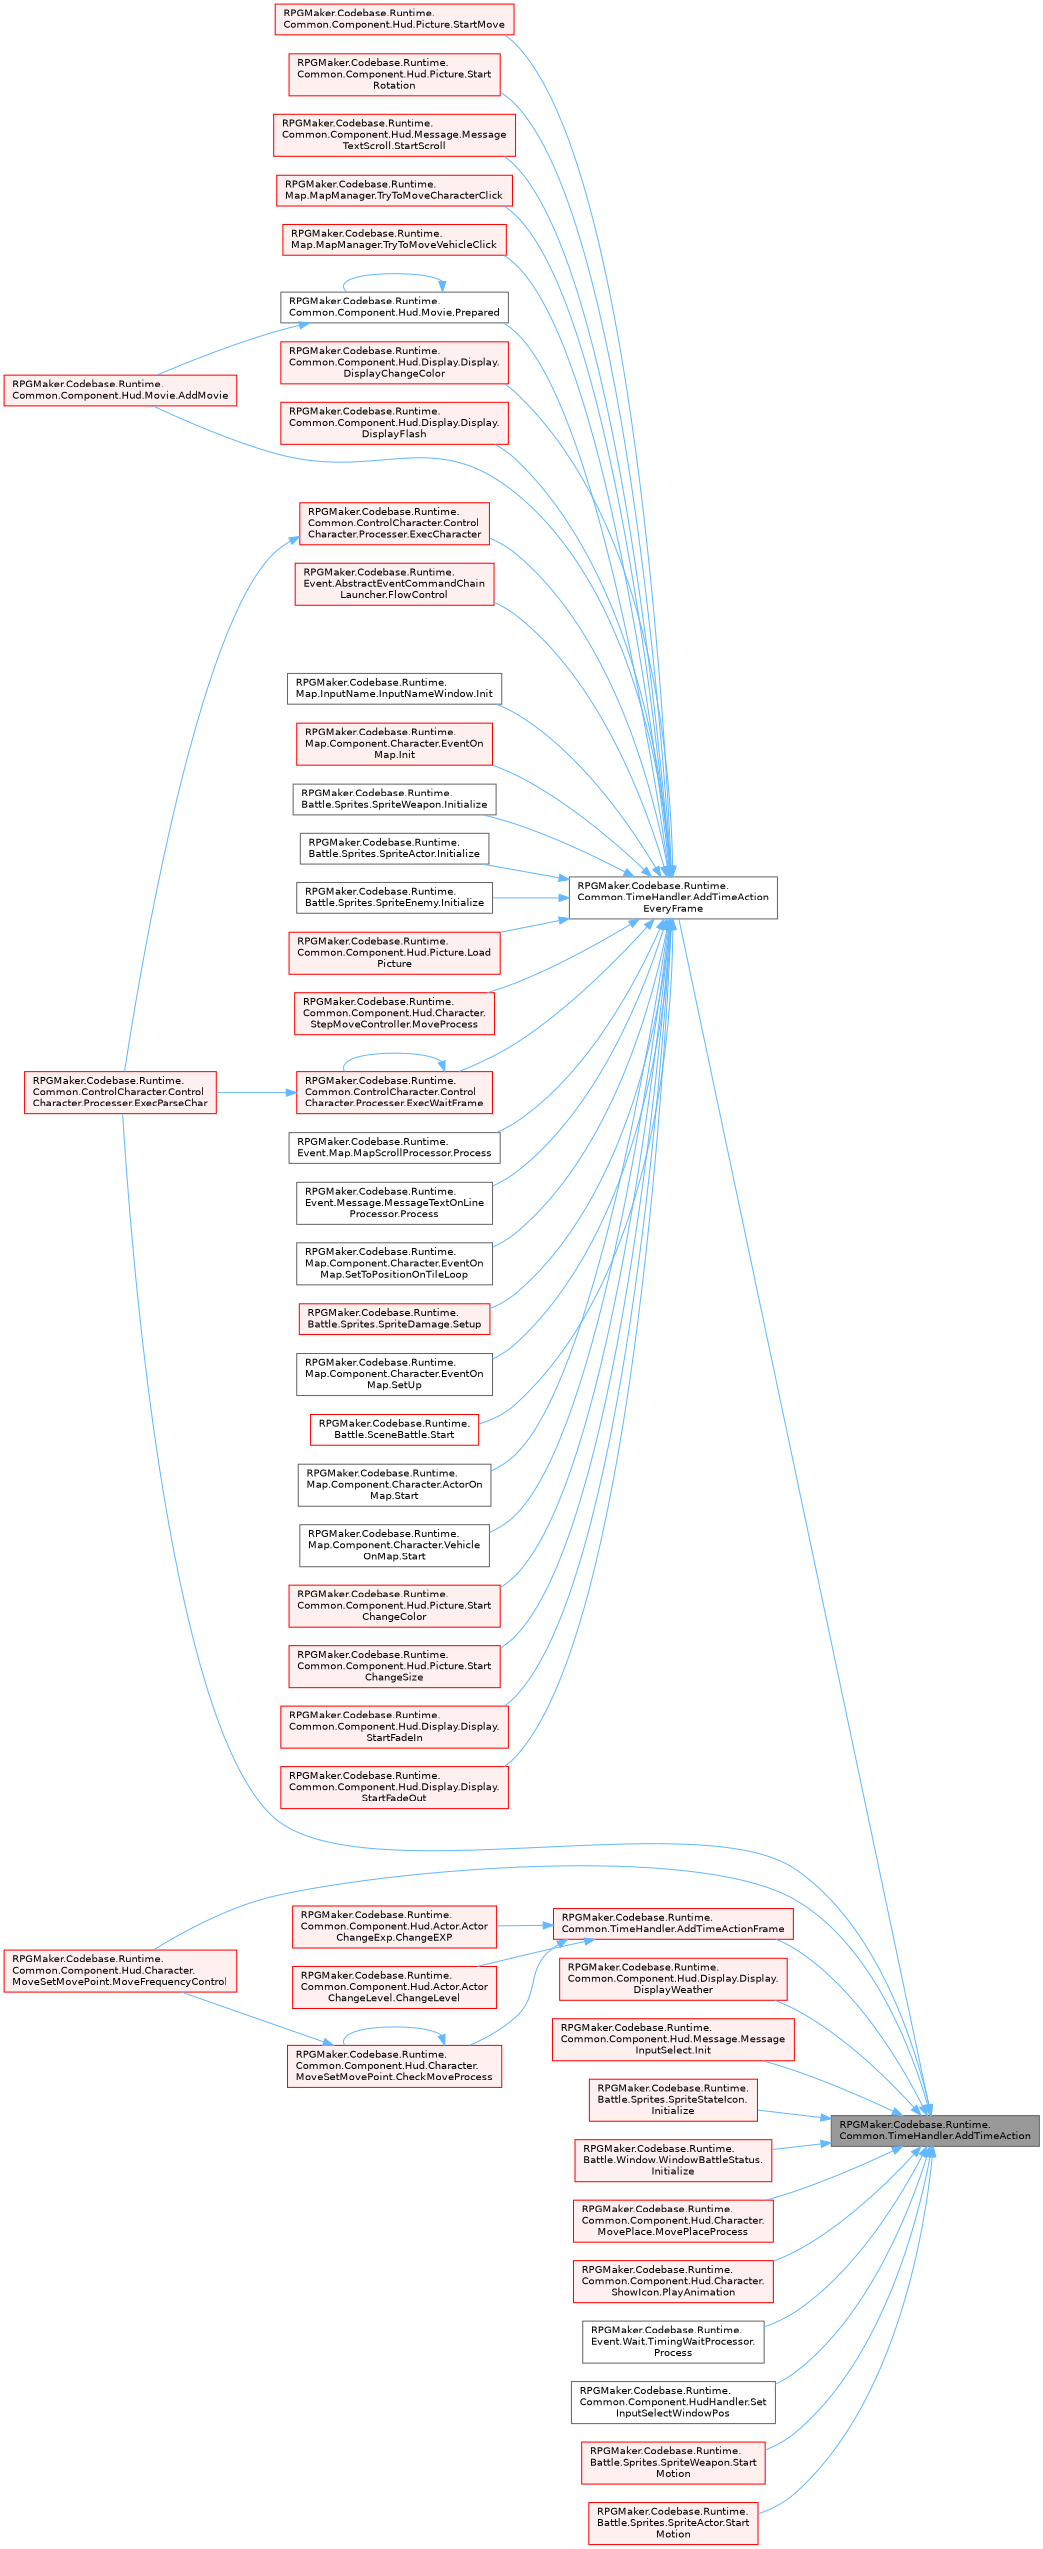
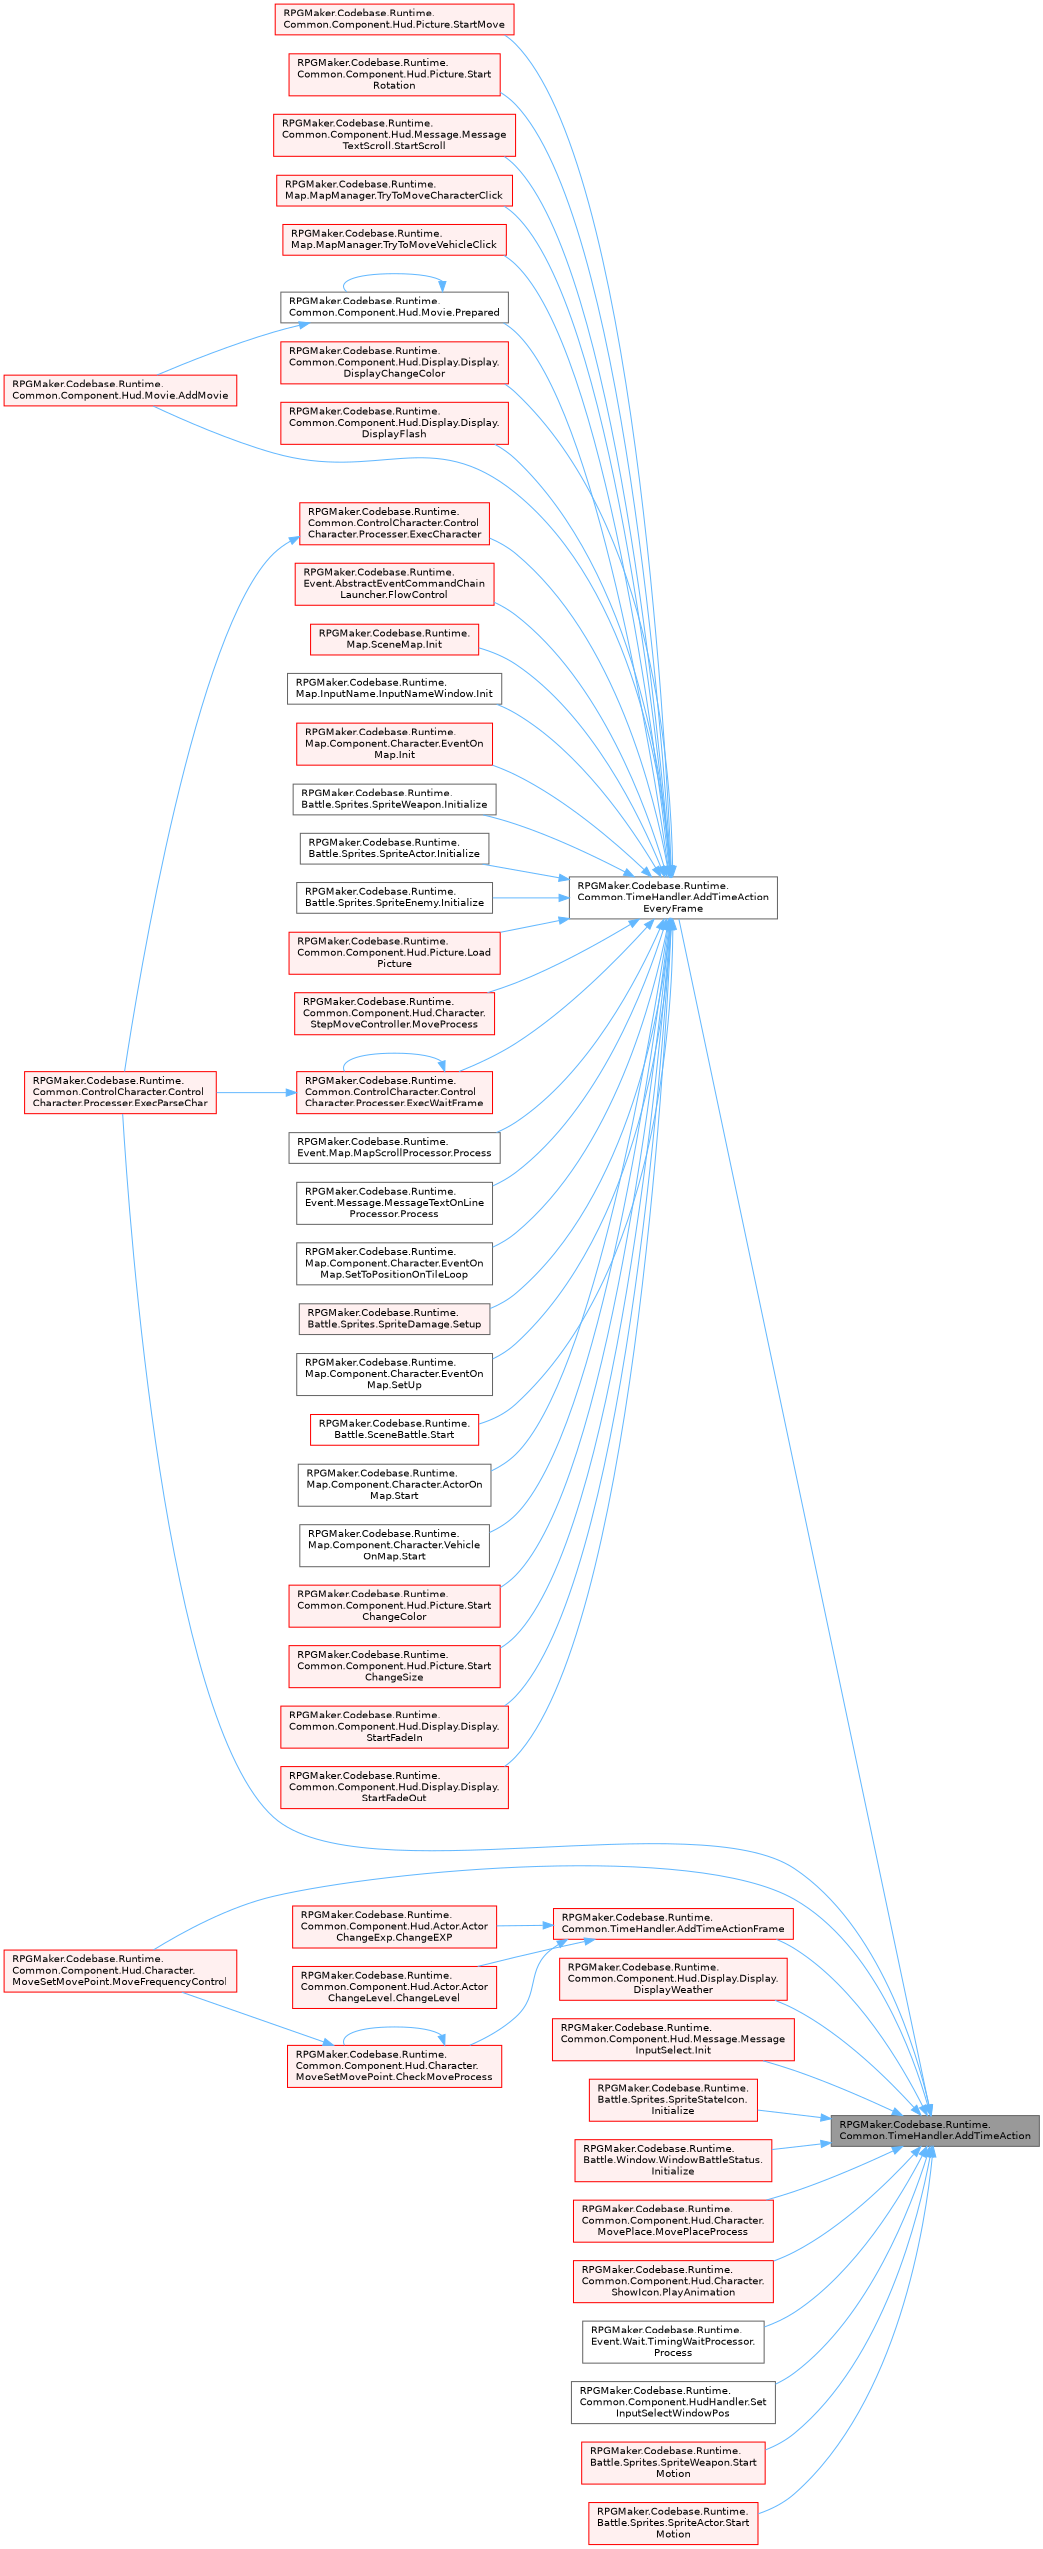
node "RPGMaker.Codebase.Runtime. Map.SceneMap.Init": added
node "RPGMaker.Codebase.Runtime. Battle.Sprites.SpriteDamage.Setup": color red -> grey40
